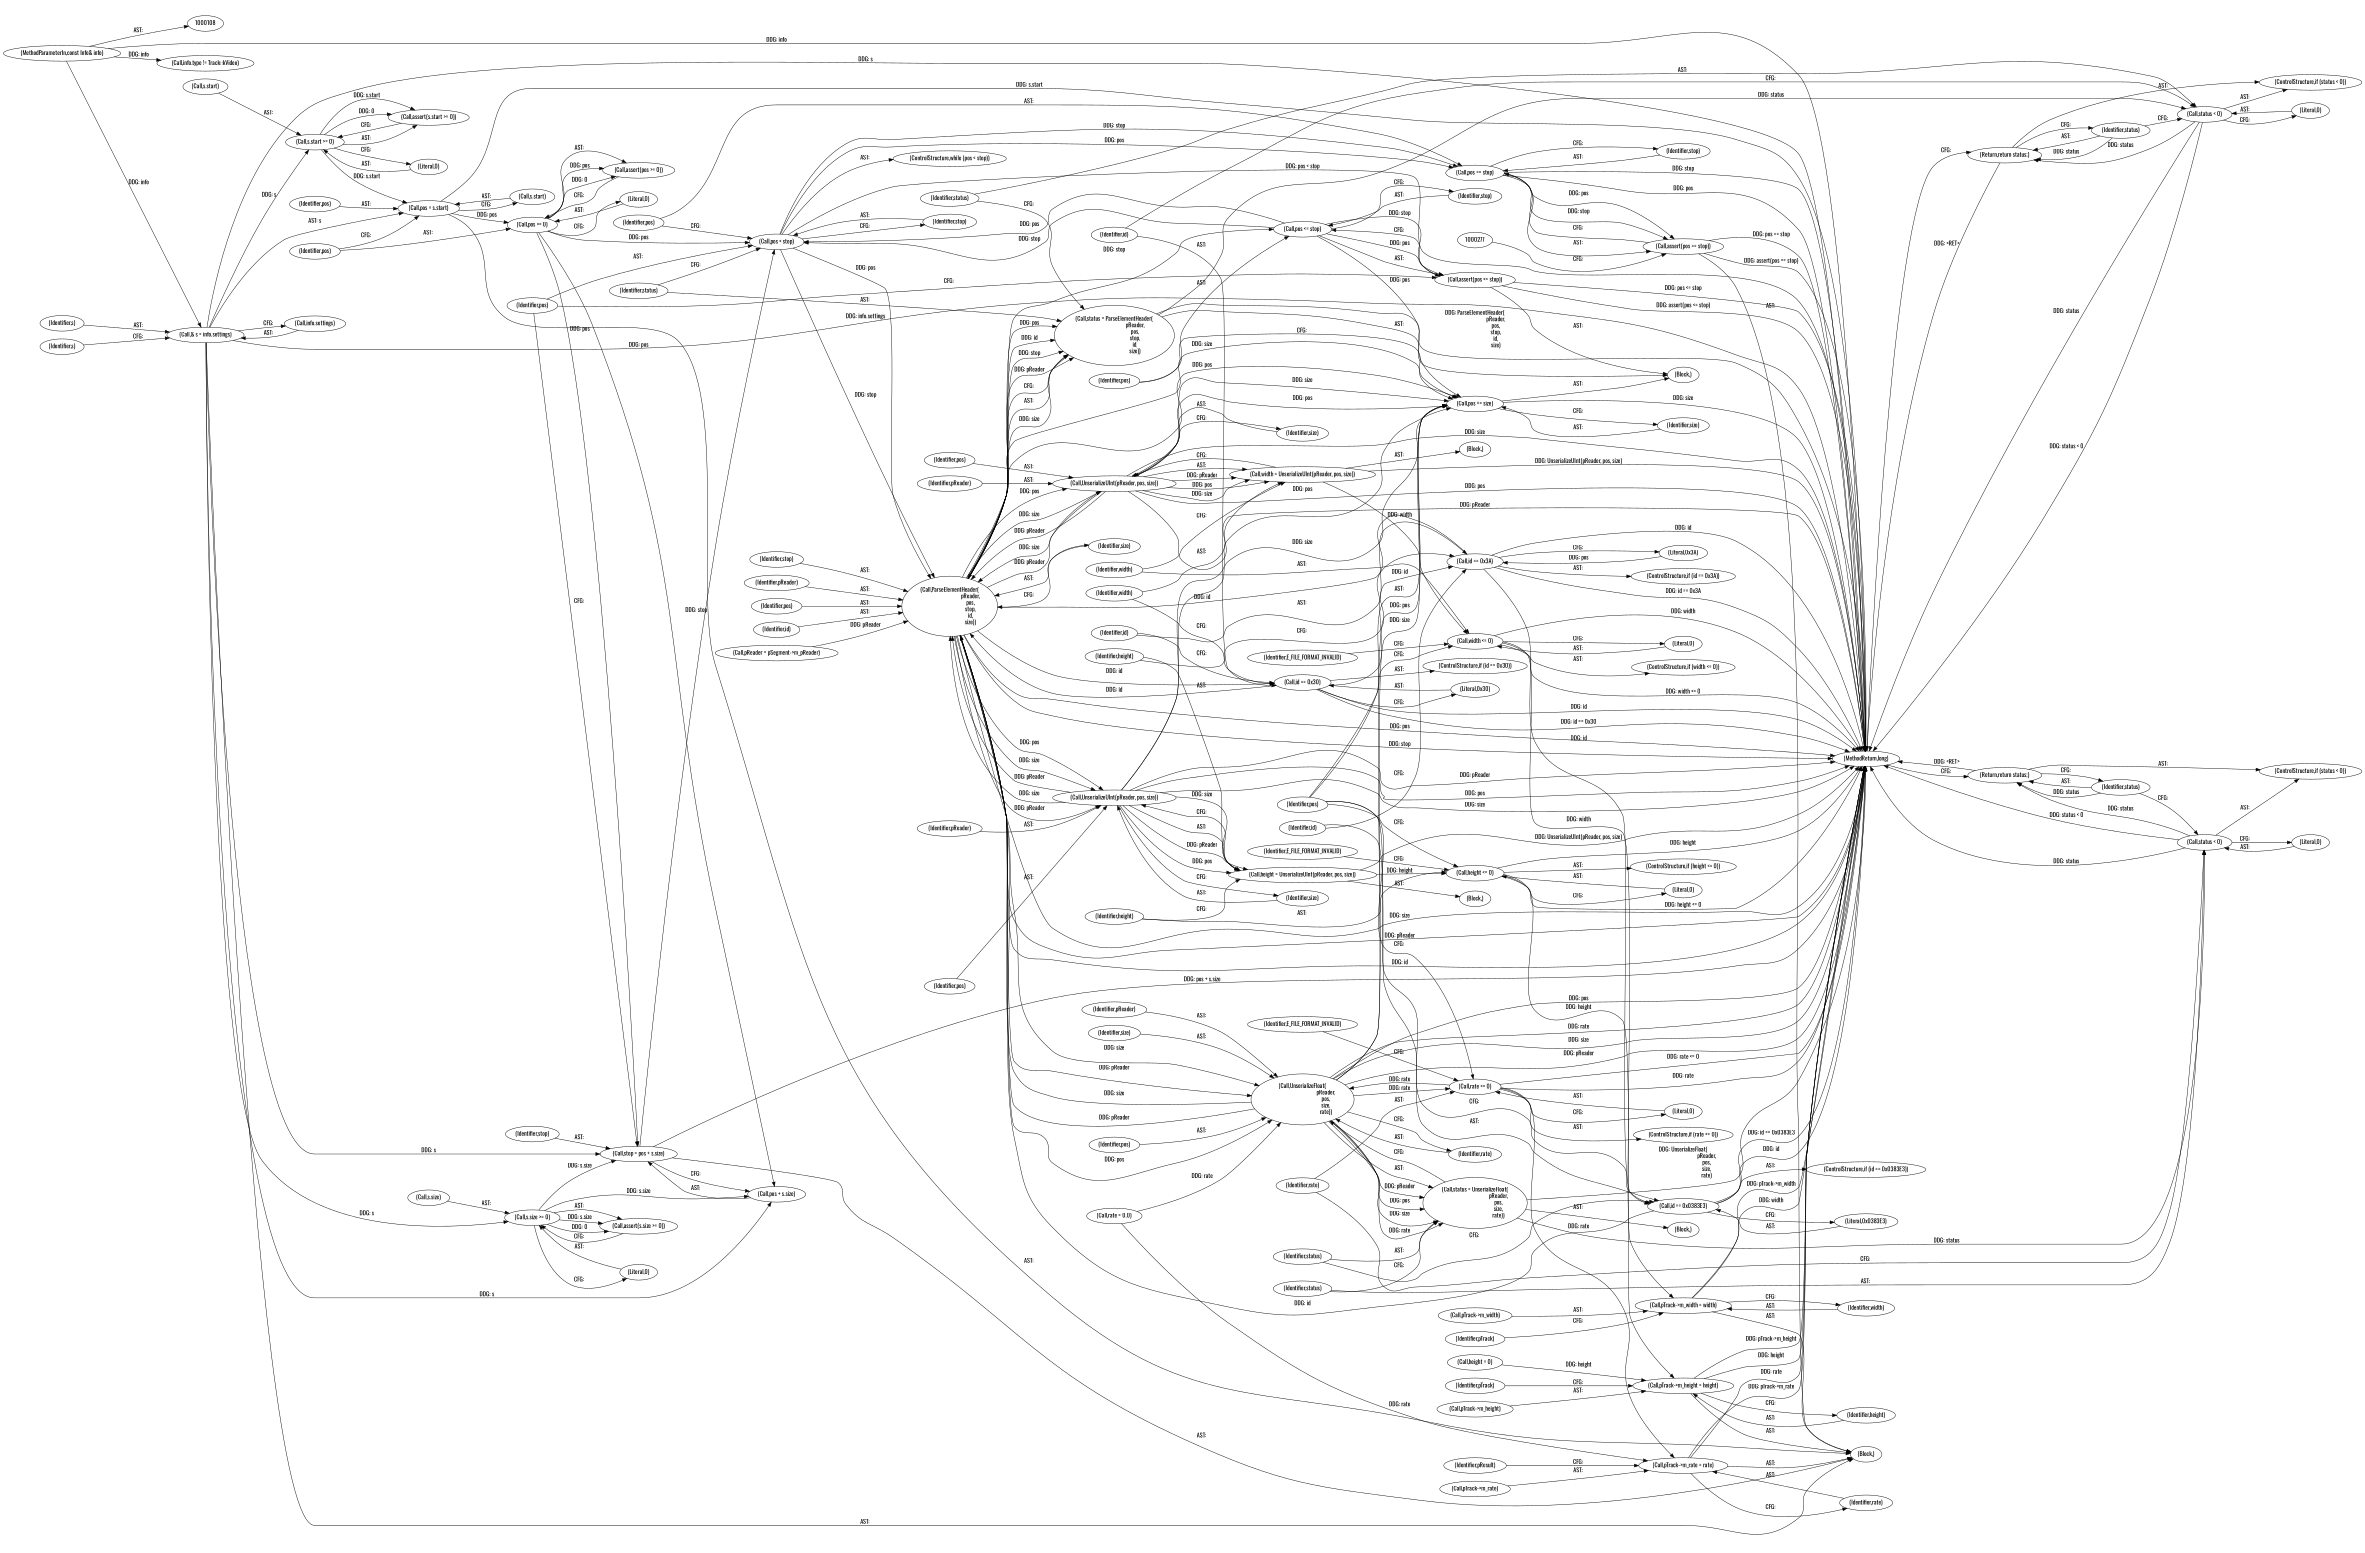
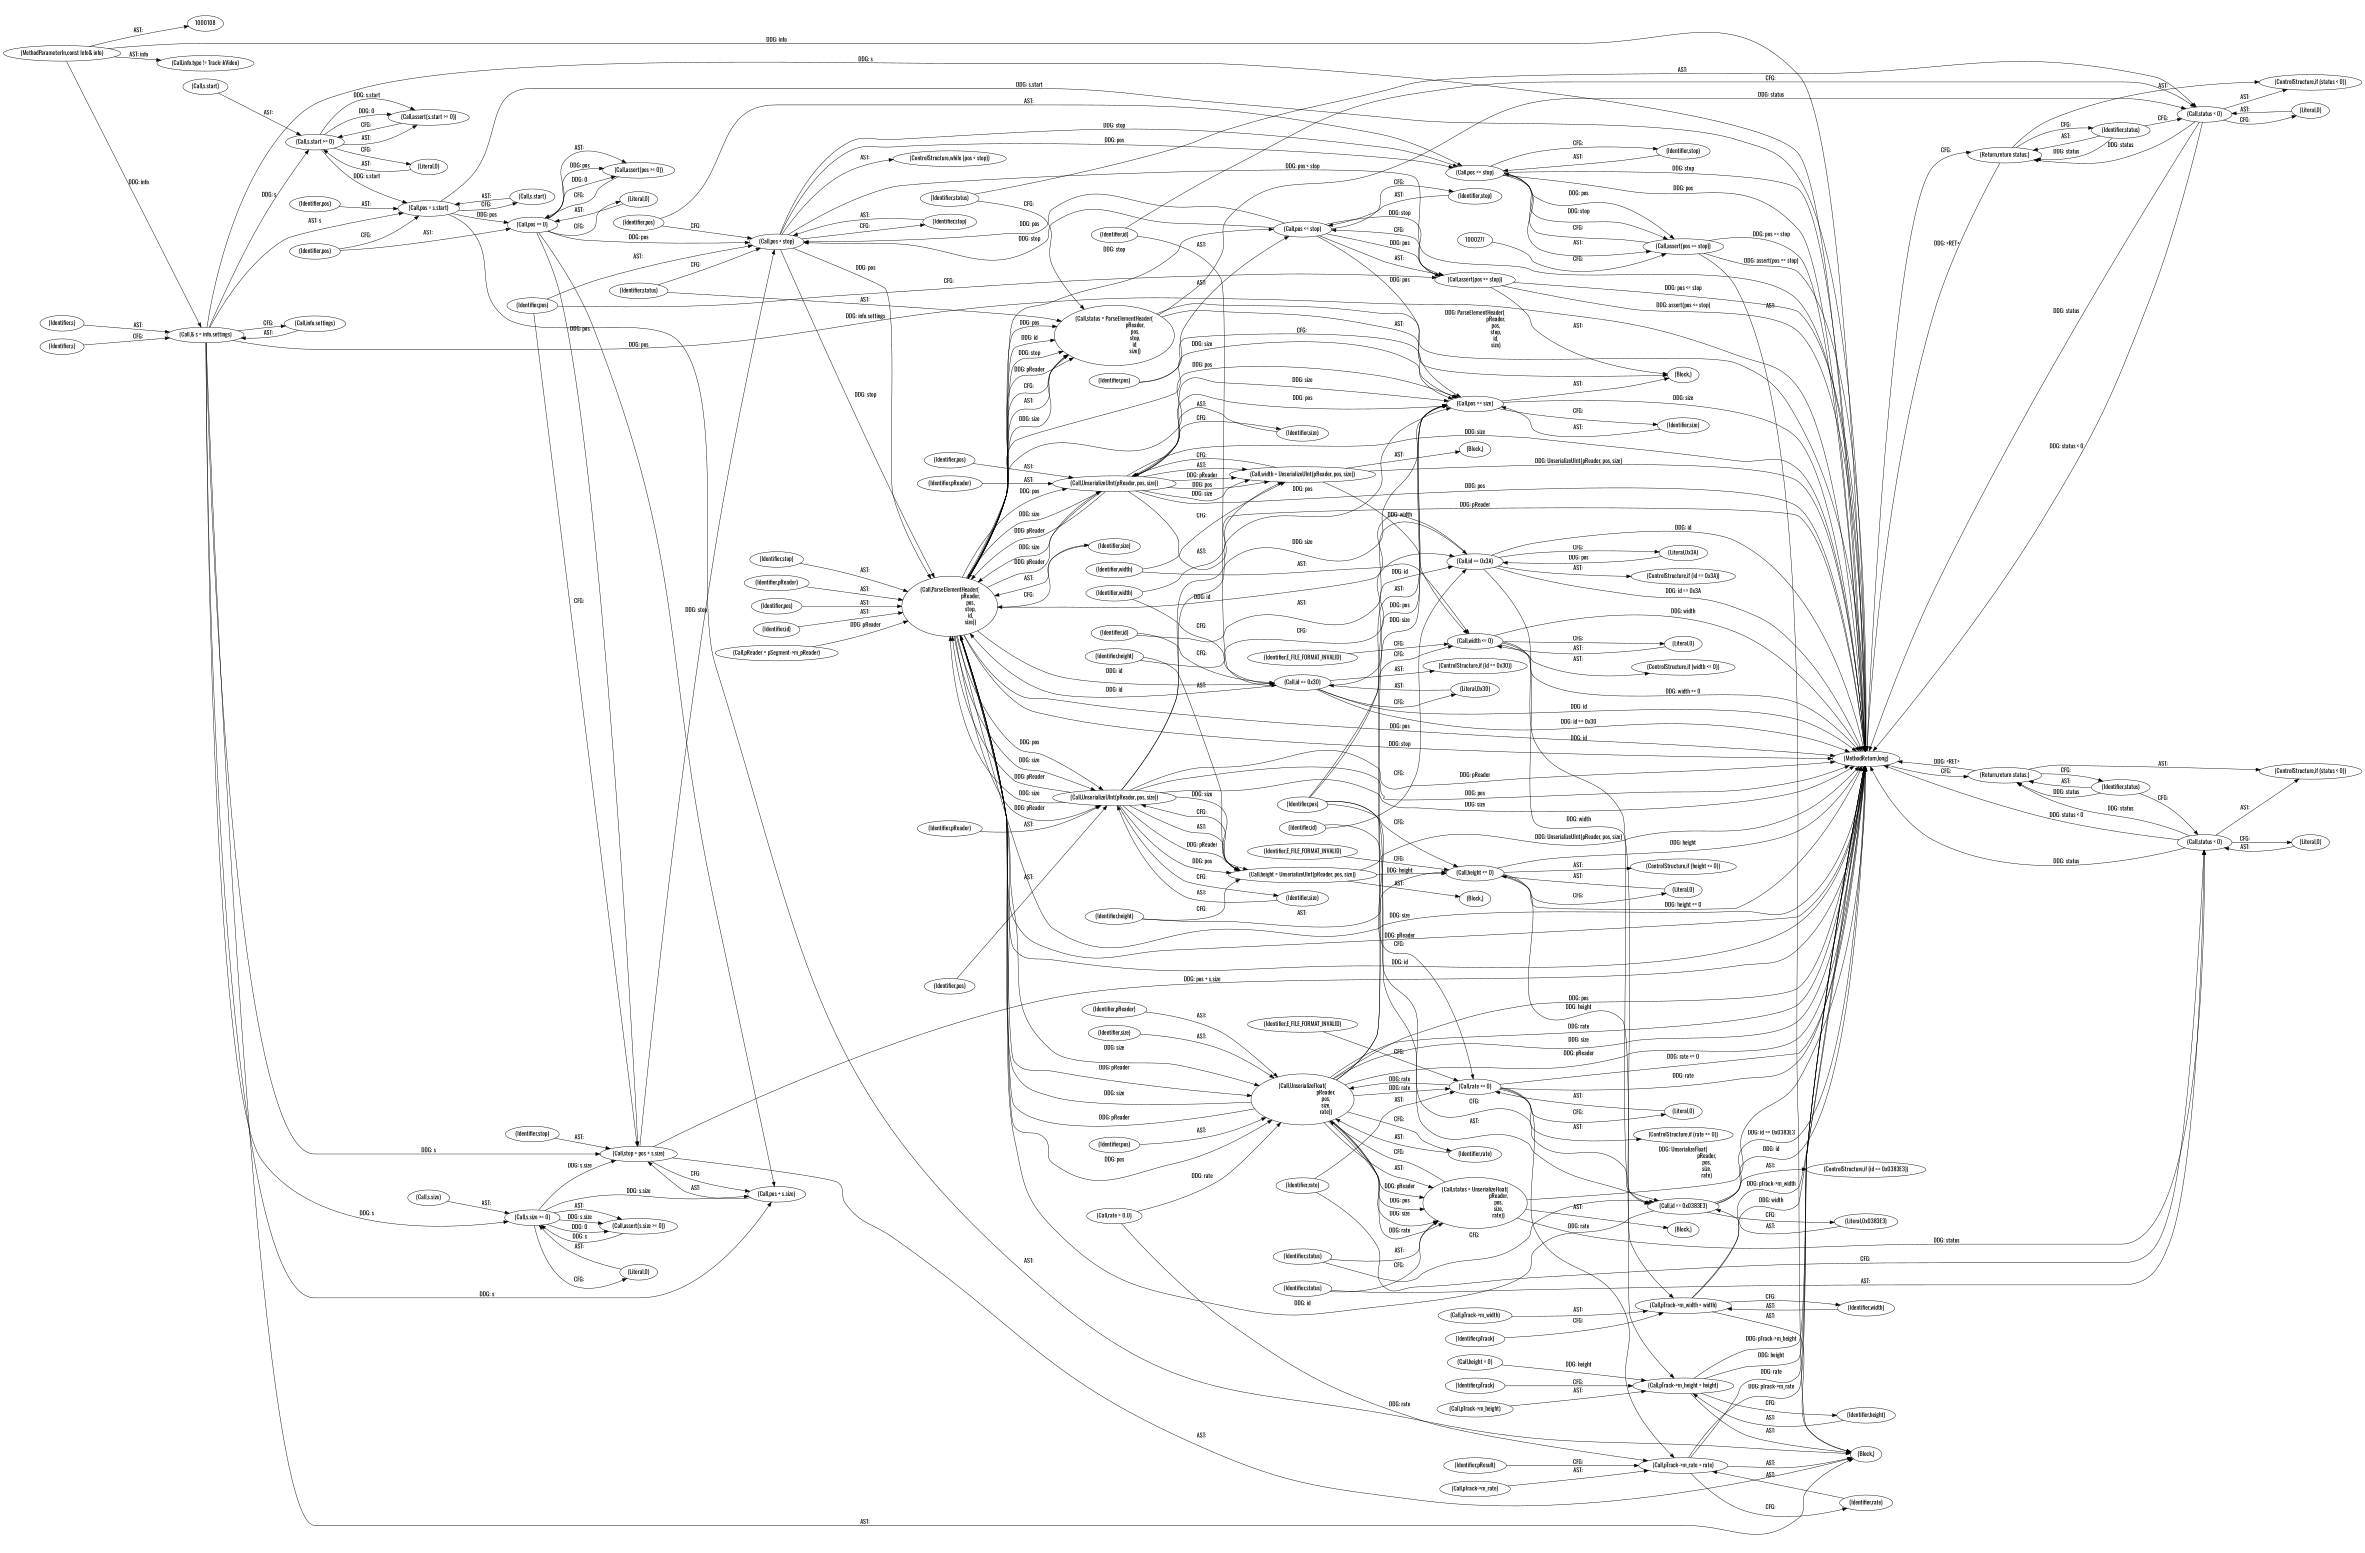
edge "(MethodParameterIn,const Info& info)" -> "(Call,info.type != Track::kVideo)": label "DDG: info" -> "AST: info"
edge "(Call,assert(s.size >= 0))" -> "(Call,s.size >= 0)": label "CFG: " -> "DDG: s"
